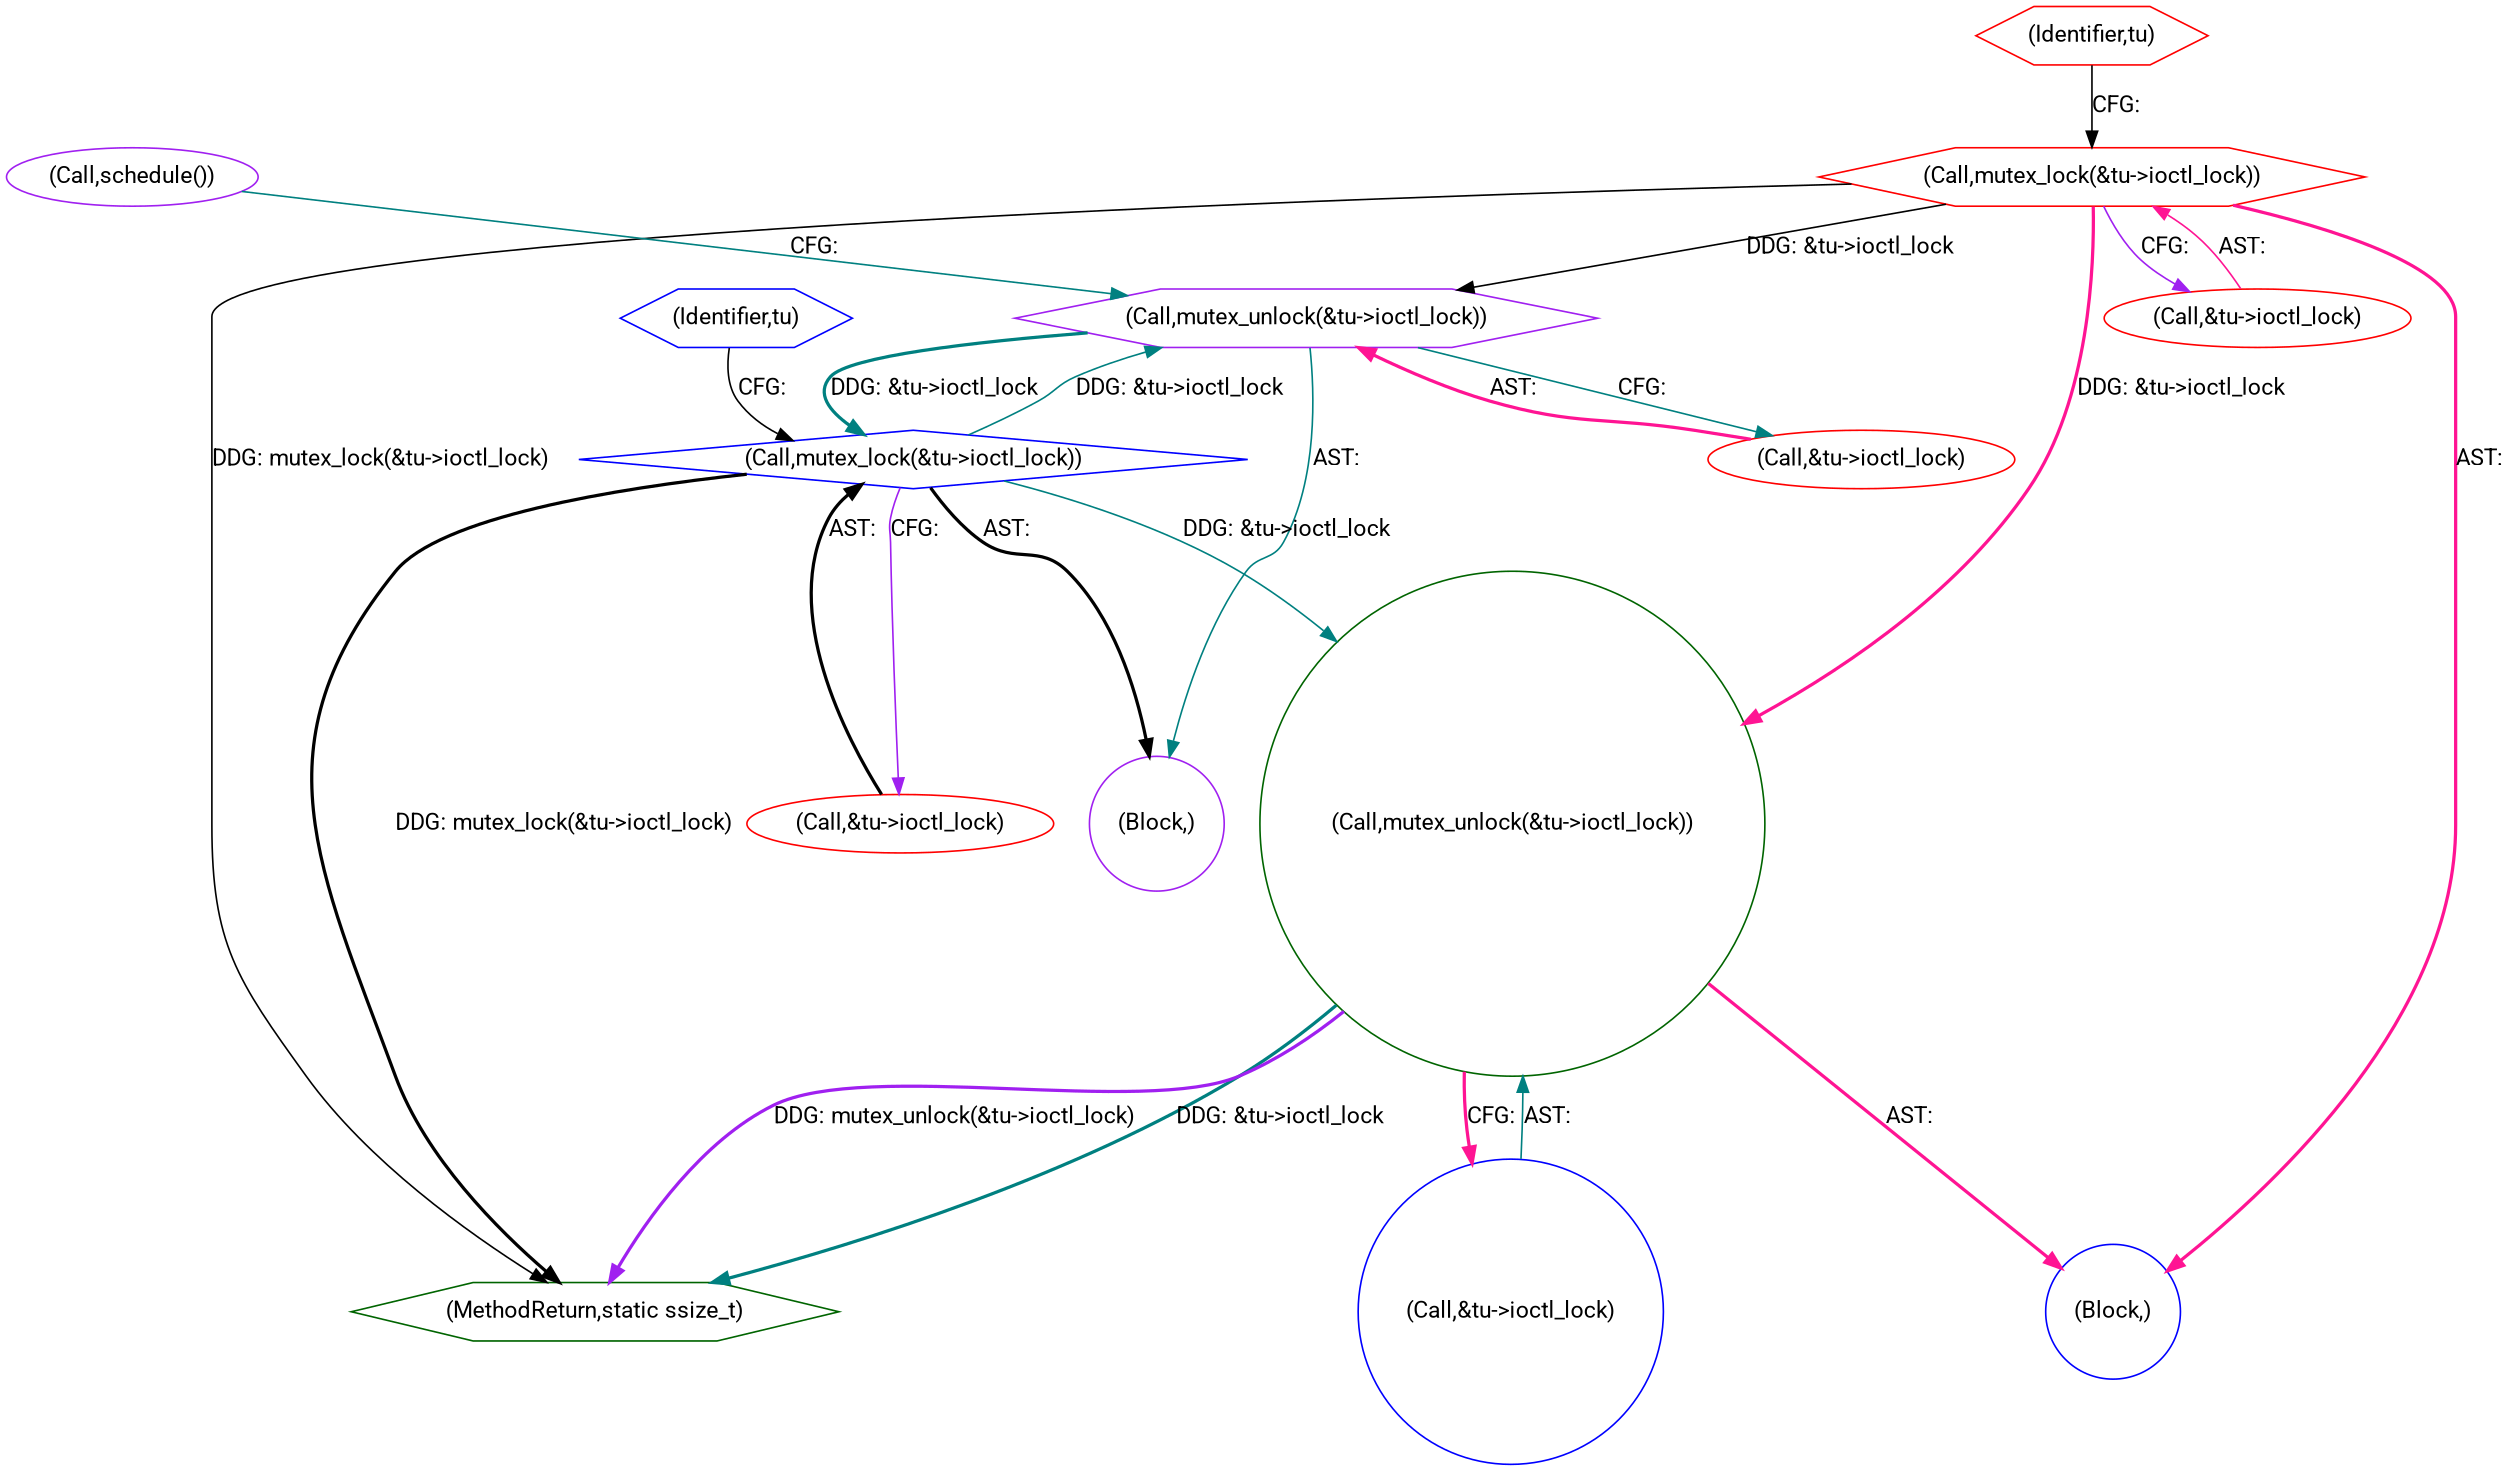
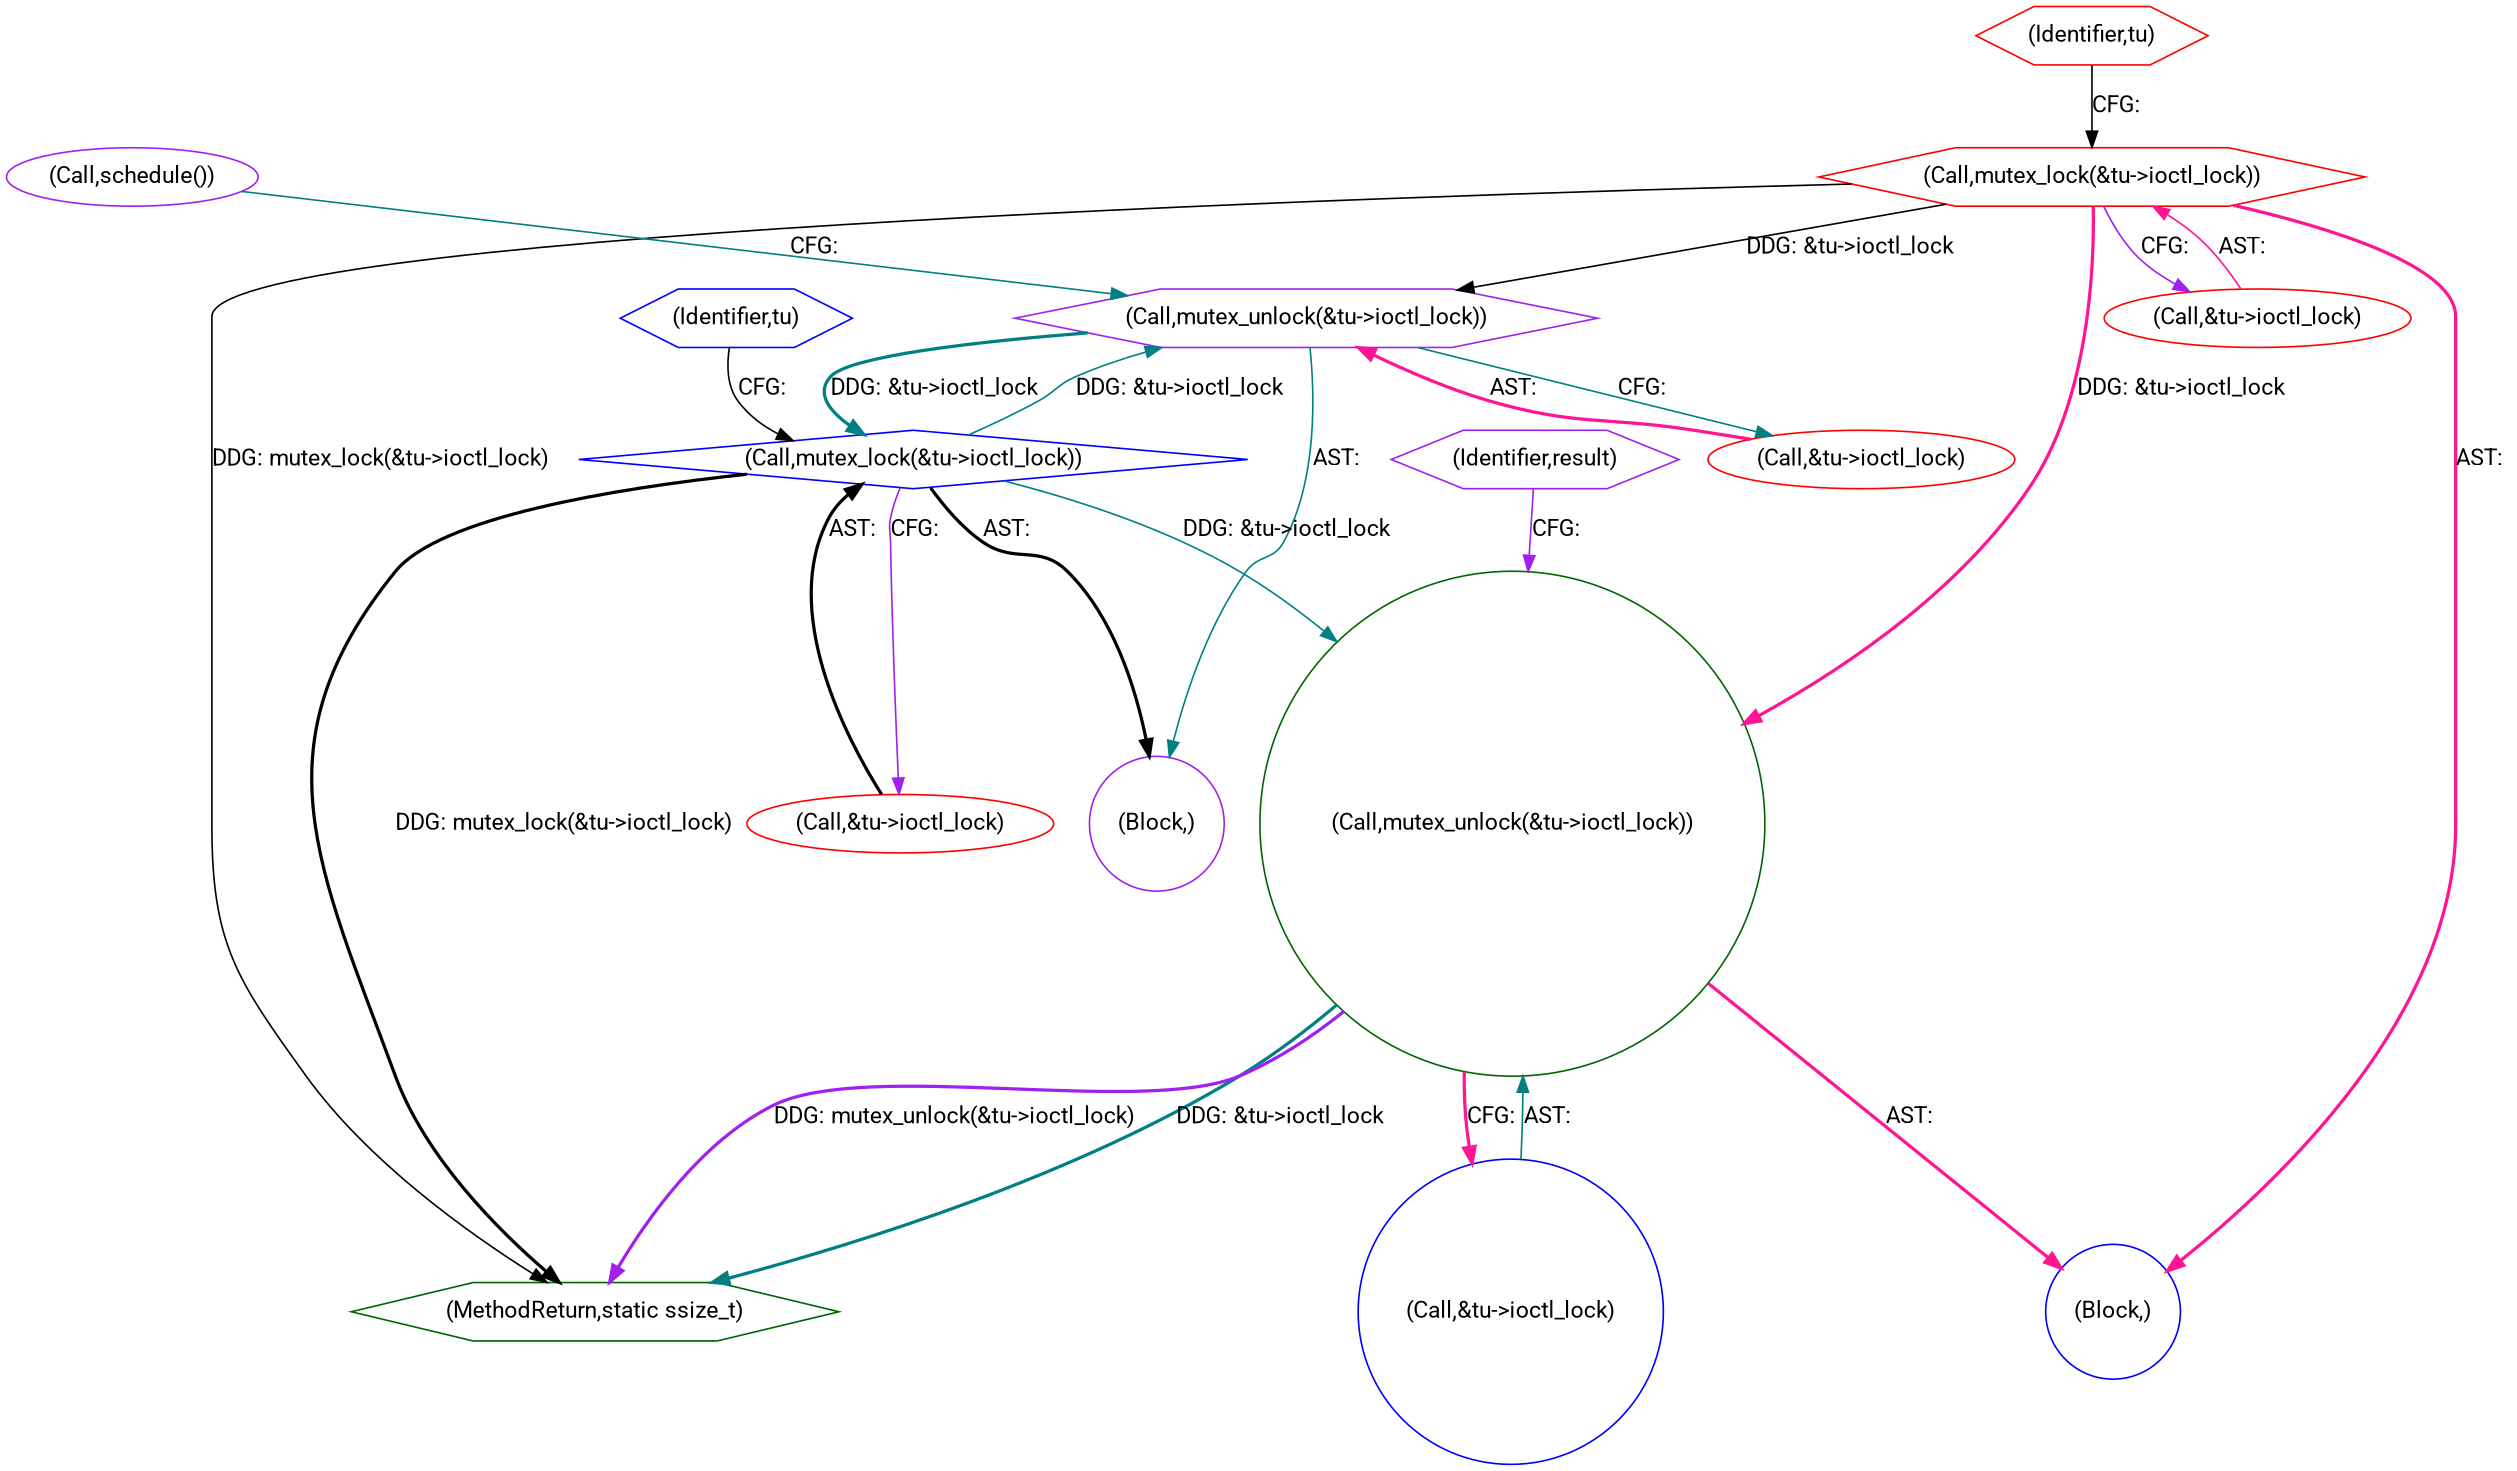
node "(Identifier,result)": added
